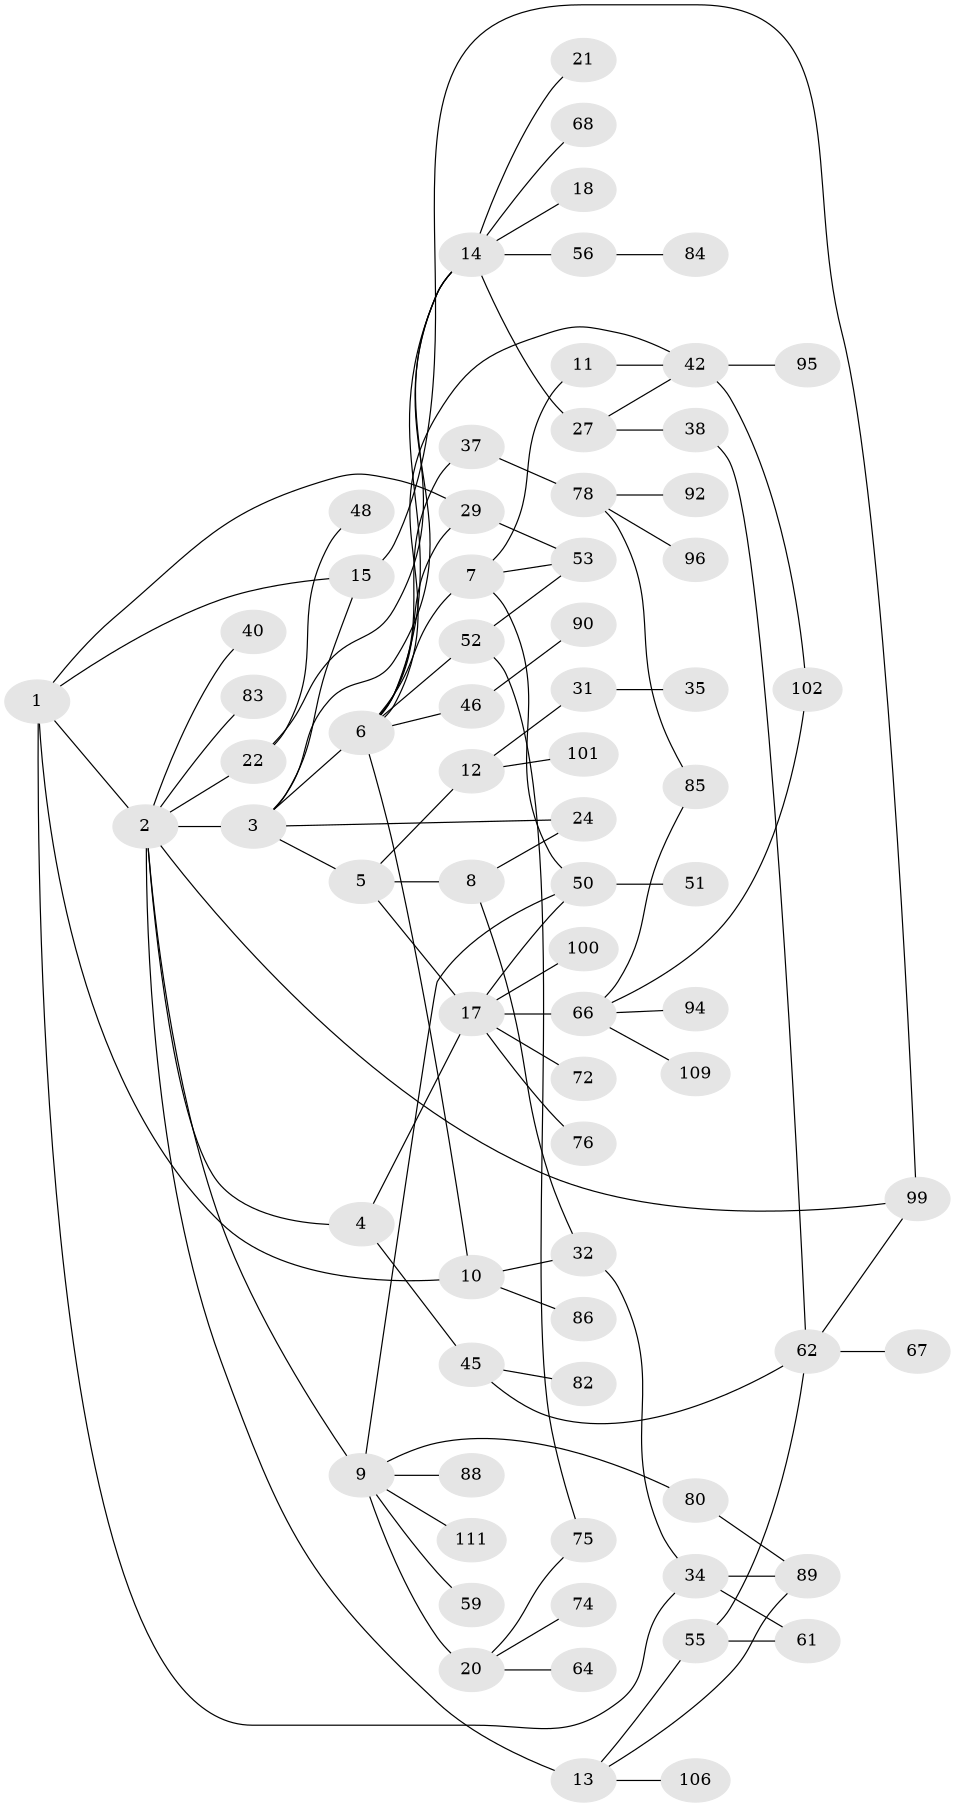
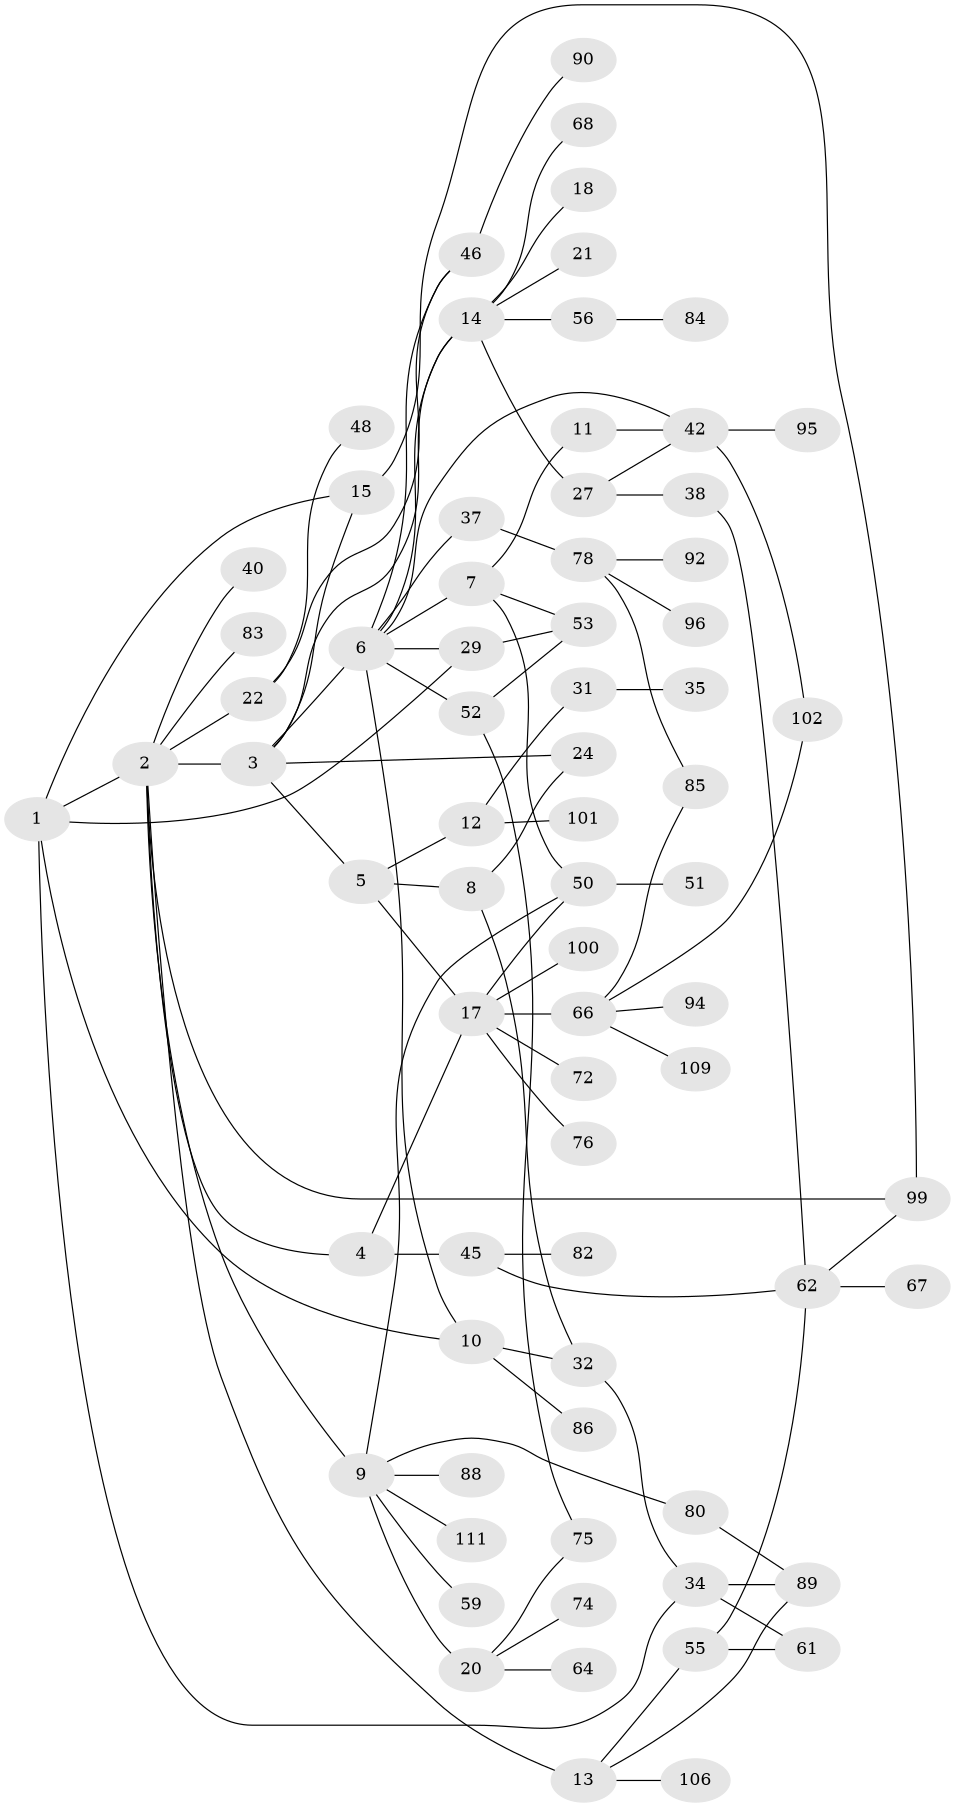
edge "14" -- "22": now "46" -- "22"
